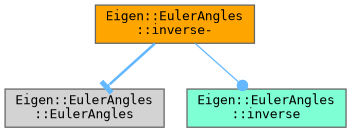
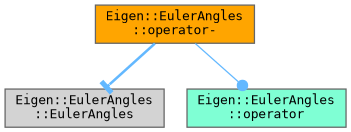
node "Eigen::EulerAngles ::inverse-": label "Eigen::EulerAngles ::inverse-" -> "Eigen::EulerAngles ::operator-"
node "Eigen::EulerAngles ::inverse": label "Eigen::EulerAngles ::inverse" -> "Eigen::EulerAngles ::operator"
